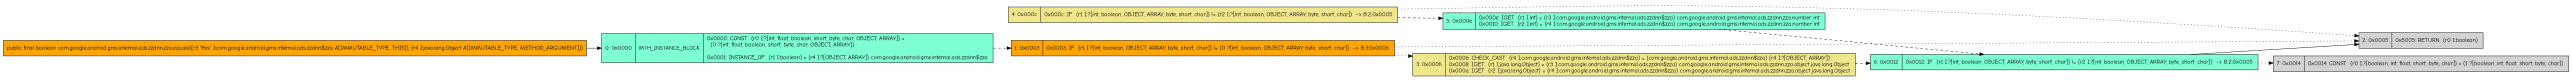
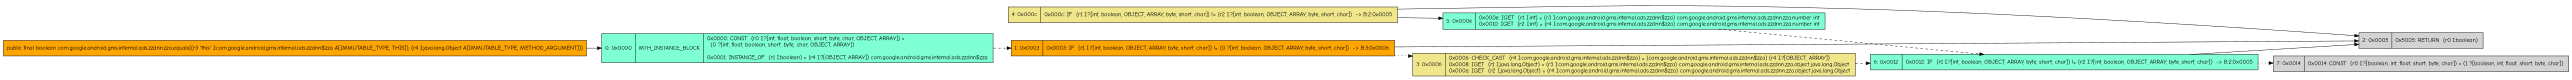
edge "4: 0x000c" -> "2: 0x0005": style dotted -> solid
edge "4: 0x000c" -> "5: 0x000e": style dashed -> solid
edge "1: 0x0003" -> "2: 0x0005": style dotted -> solid
